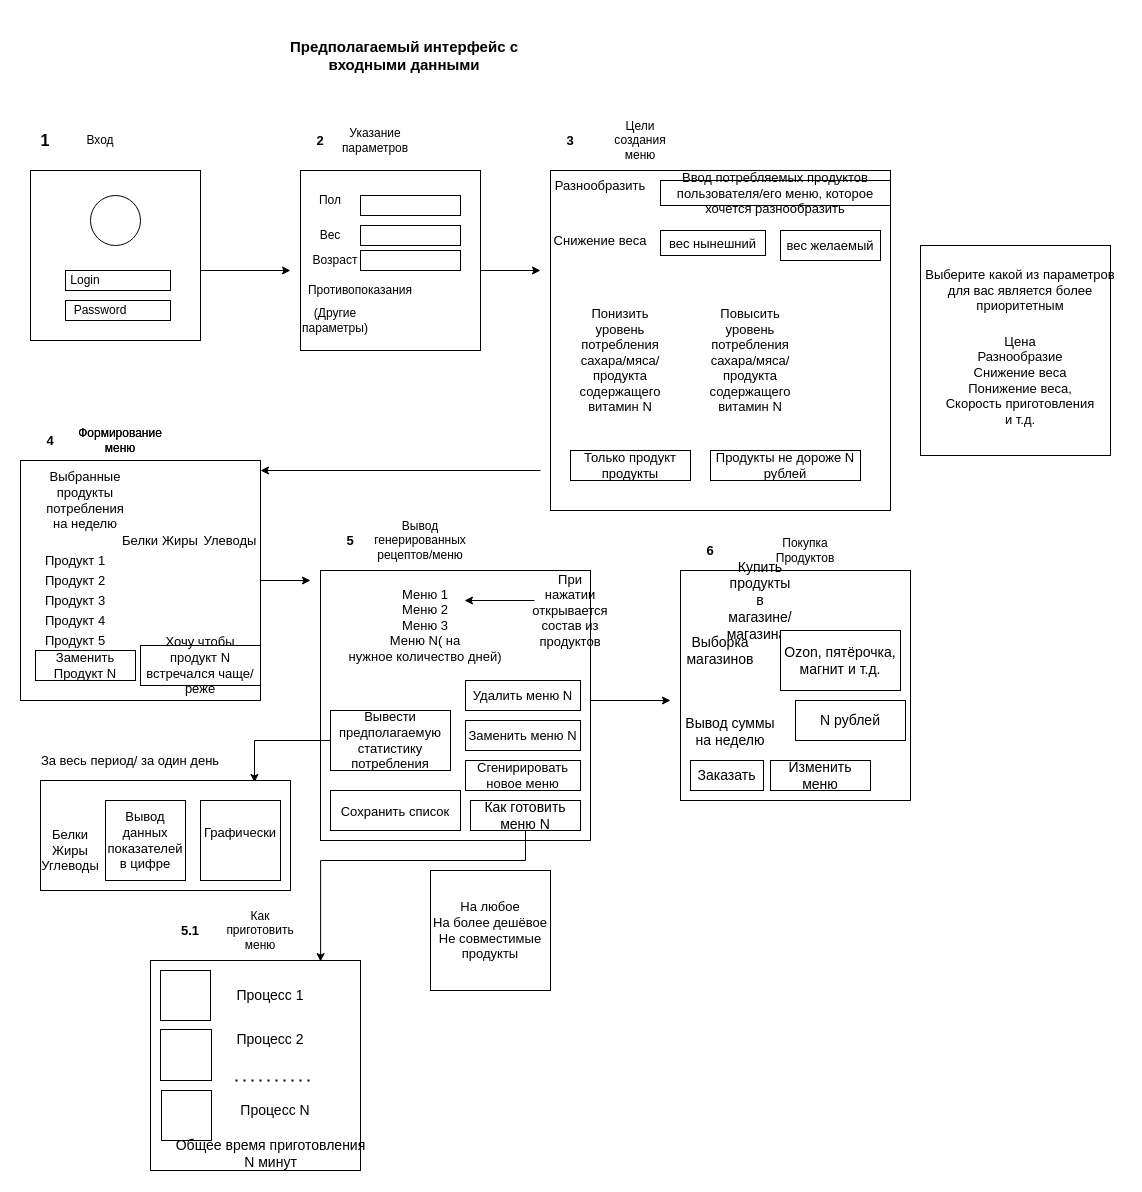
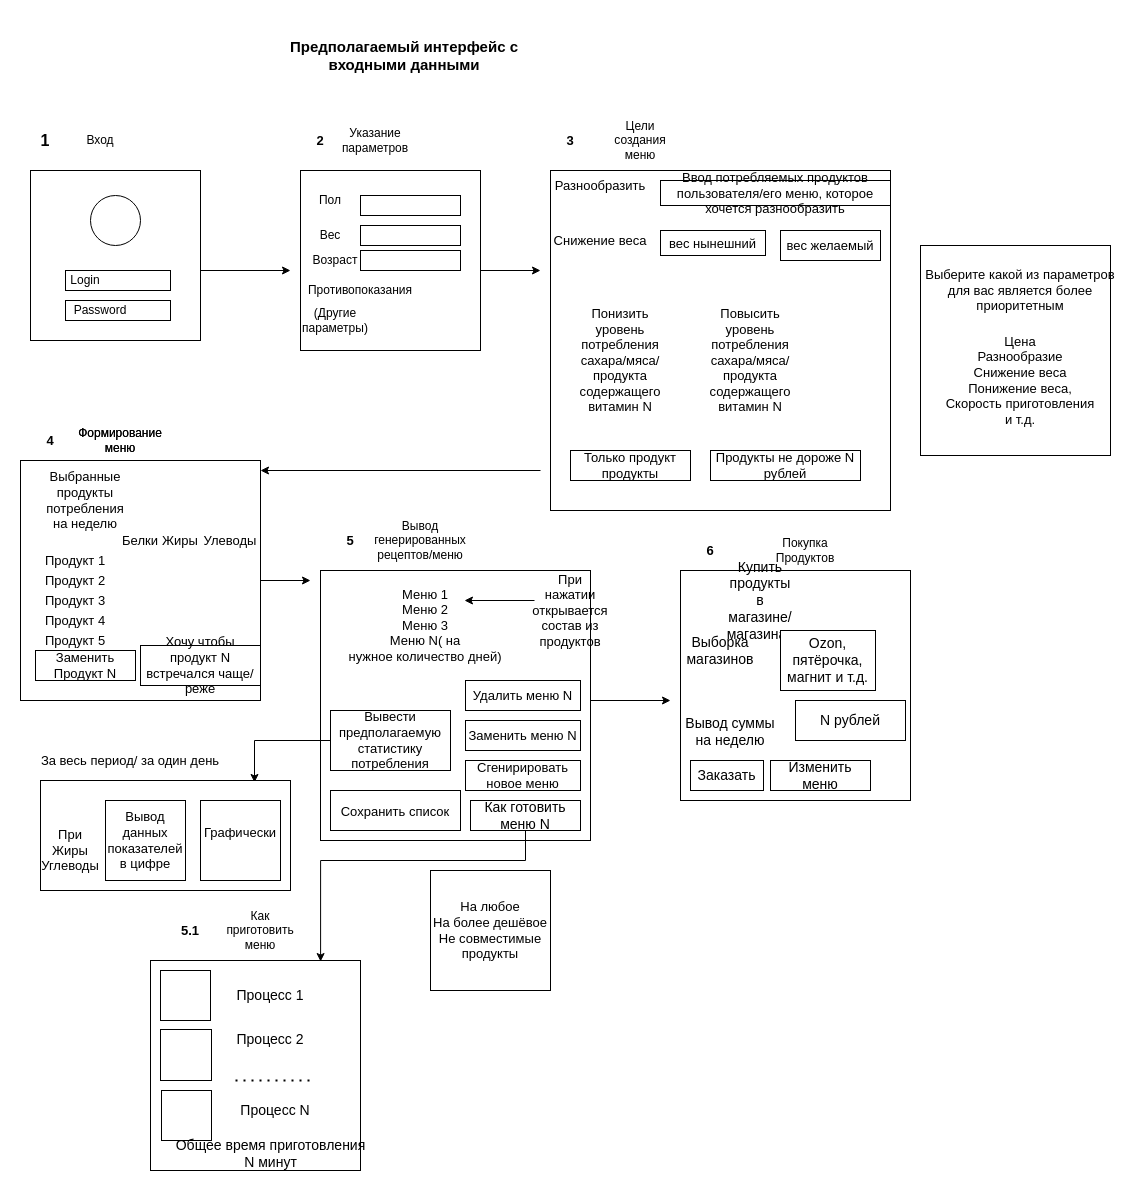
node "Оzon, пятёрочка, магнит и т.д.": size 120x60 -> 95x60
node "Белки Жиры Углеводы": label "Белки Жиры Углеводы" -> "При Жиры Углеводы"
